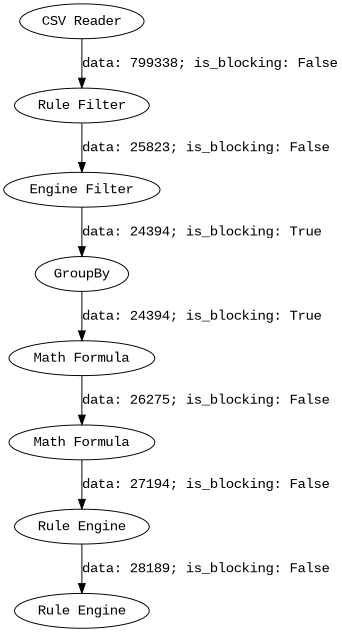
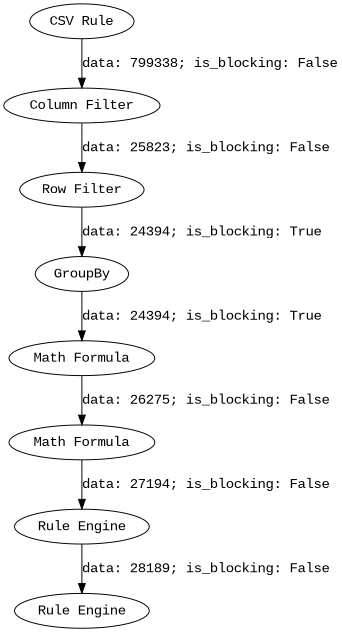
node "CSV Reader": label "CSV Reader" -> "CSV Rule"
node "Rule Filter": label "Rule Filter" -> "Column Filter"
node "Engine Filter": label "Engine Filter" -> "Row Filter"
